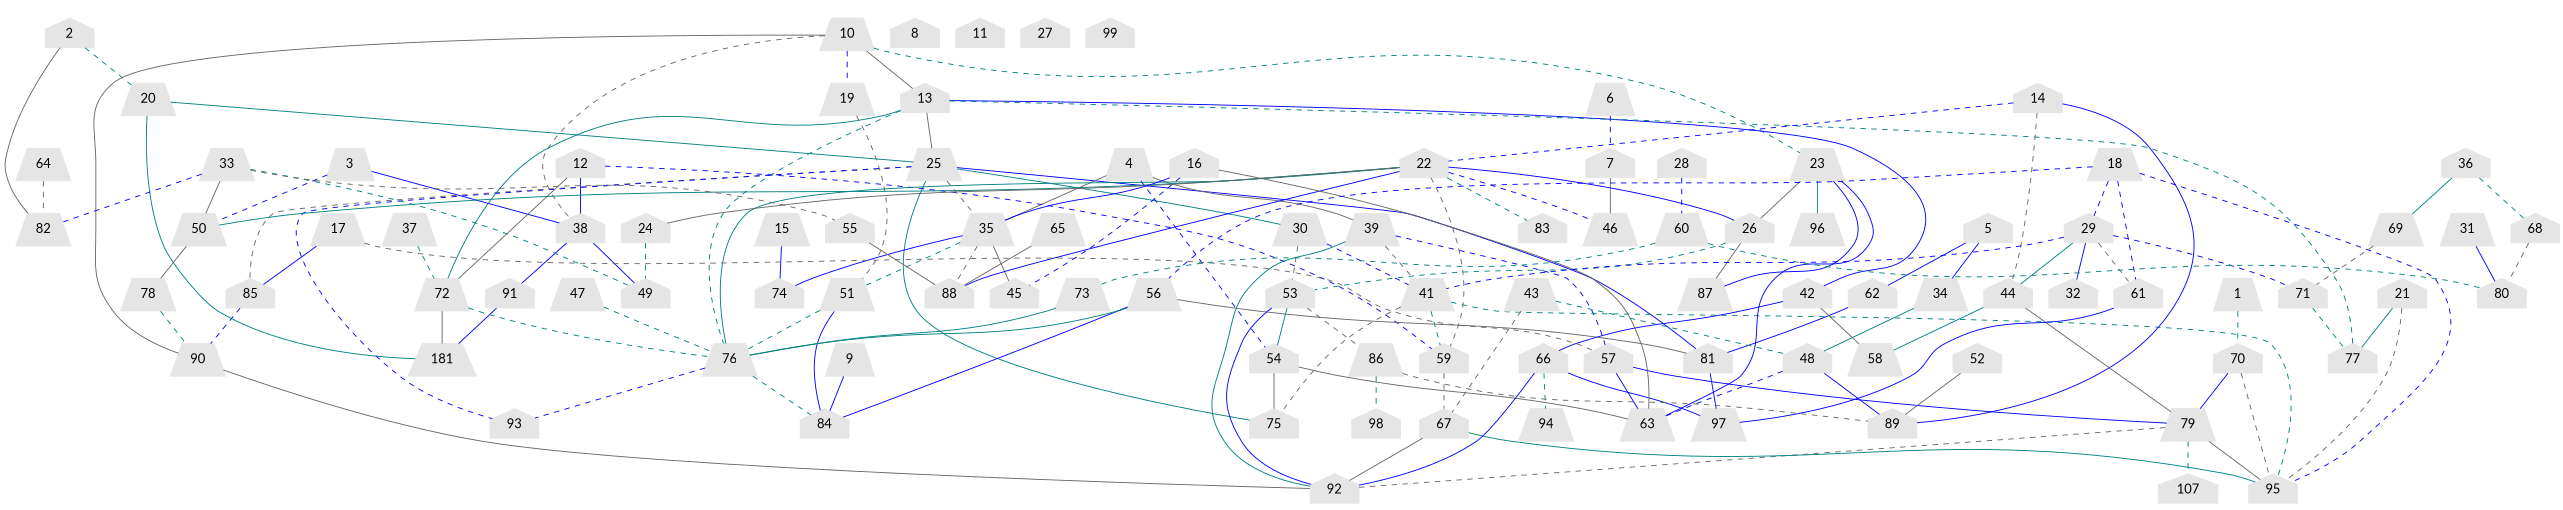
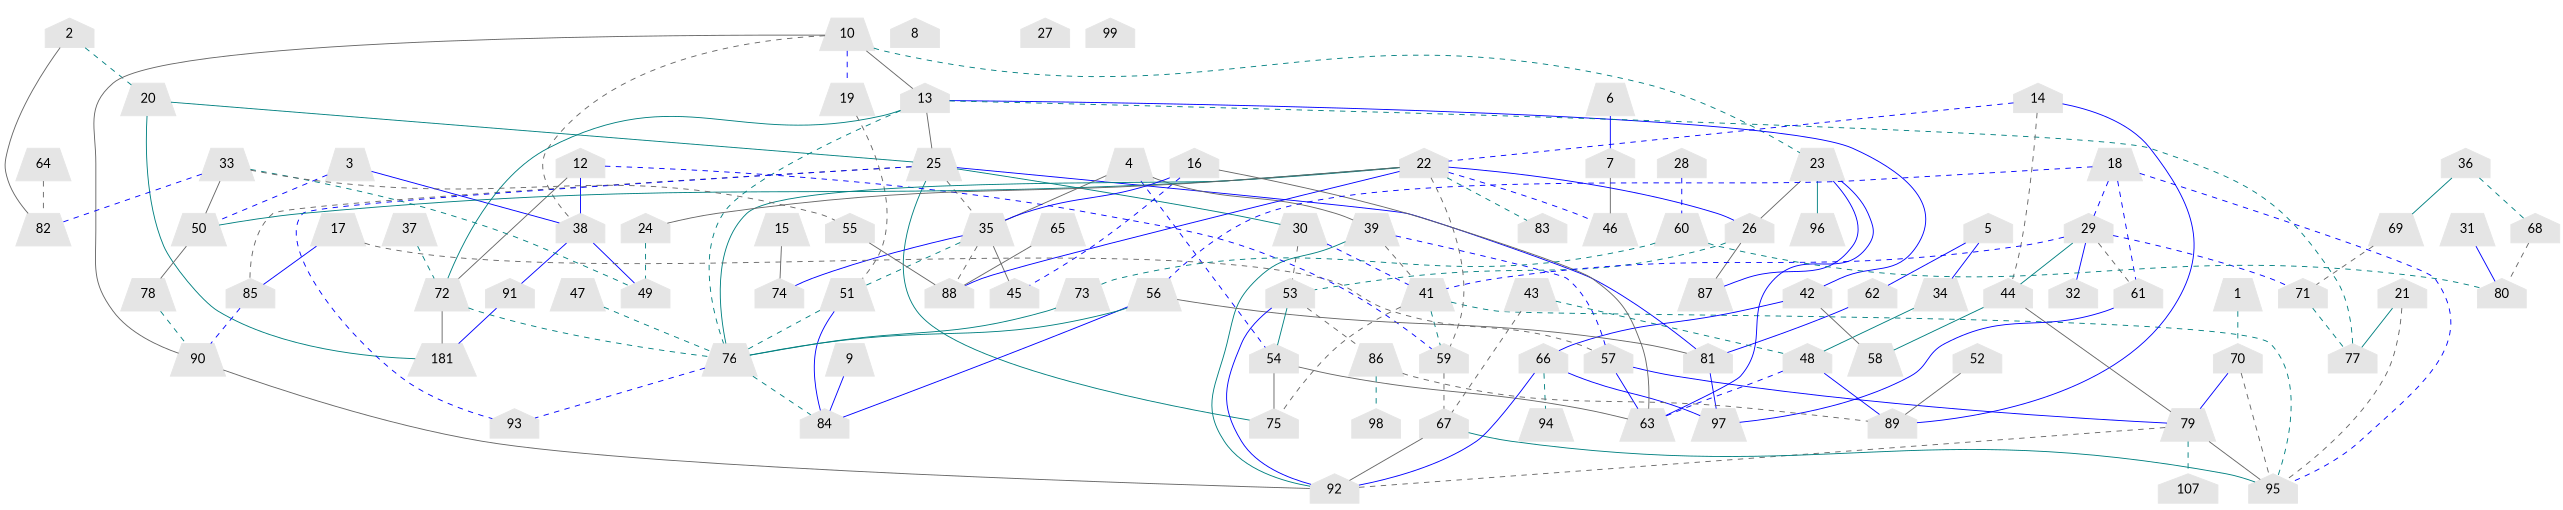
node "11": removed
edge "6" -- "7": style dashed -> solid
edge "15" -- "74": color blue -> gray40
